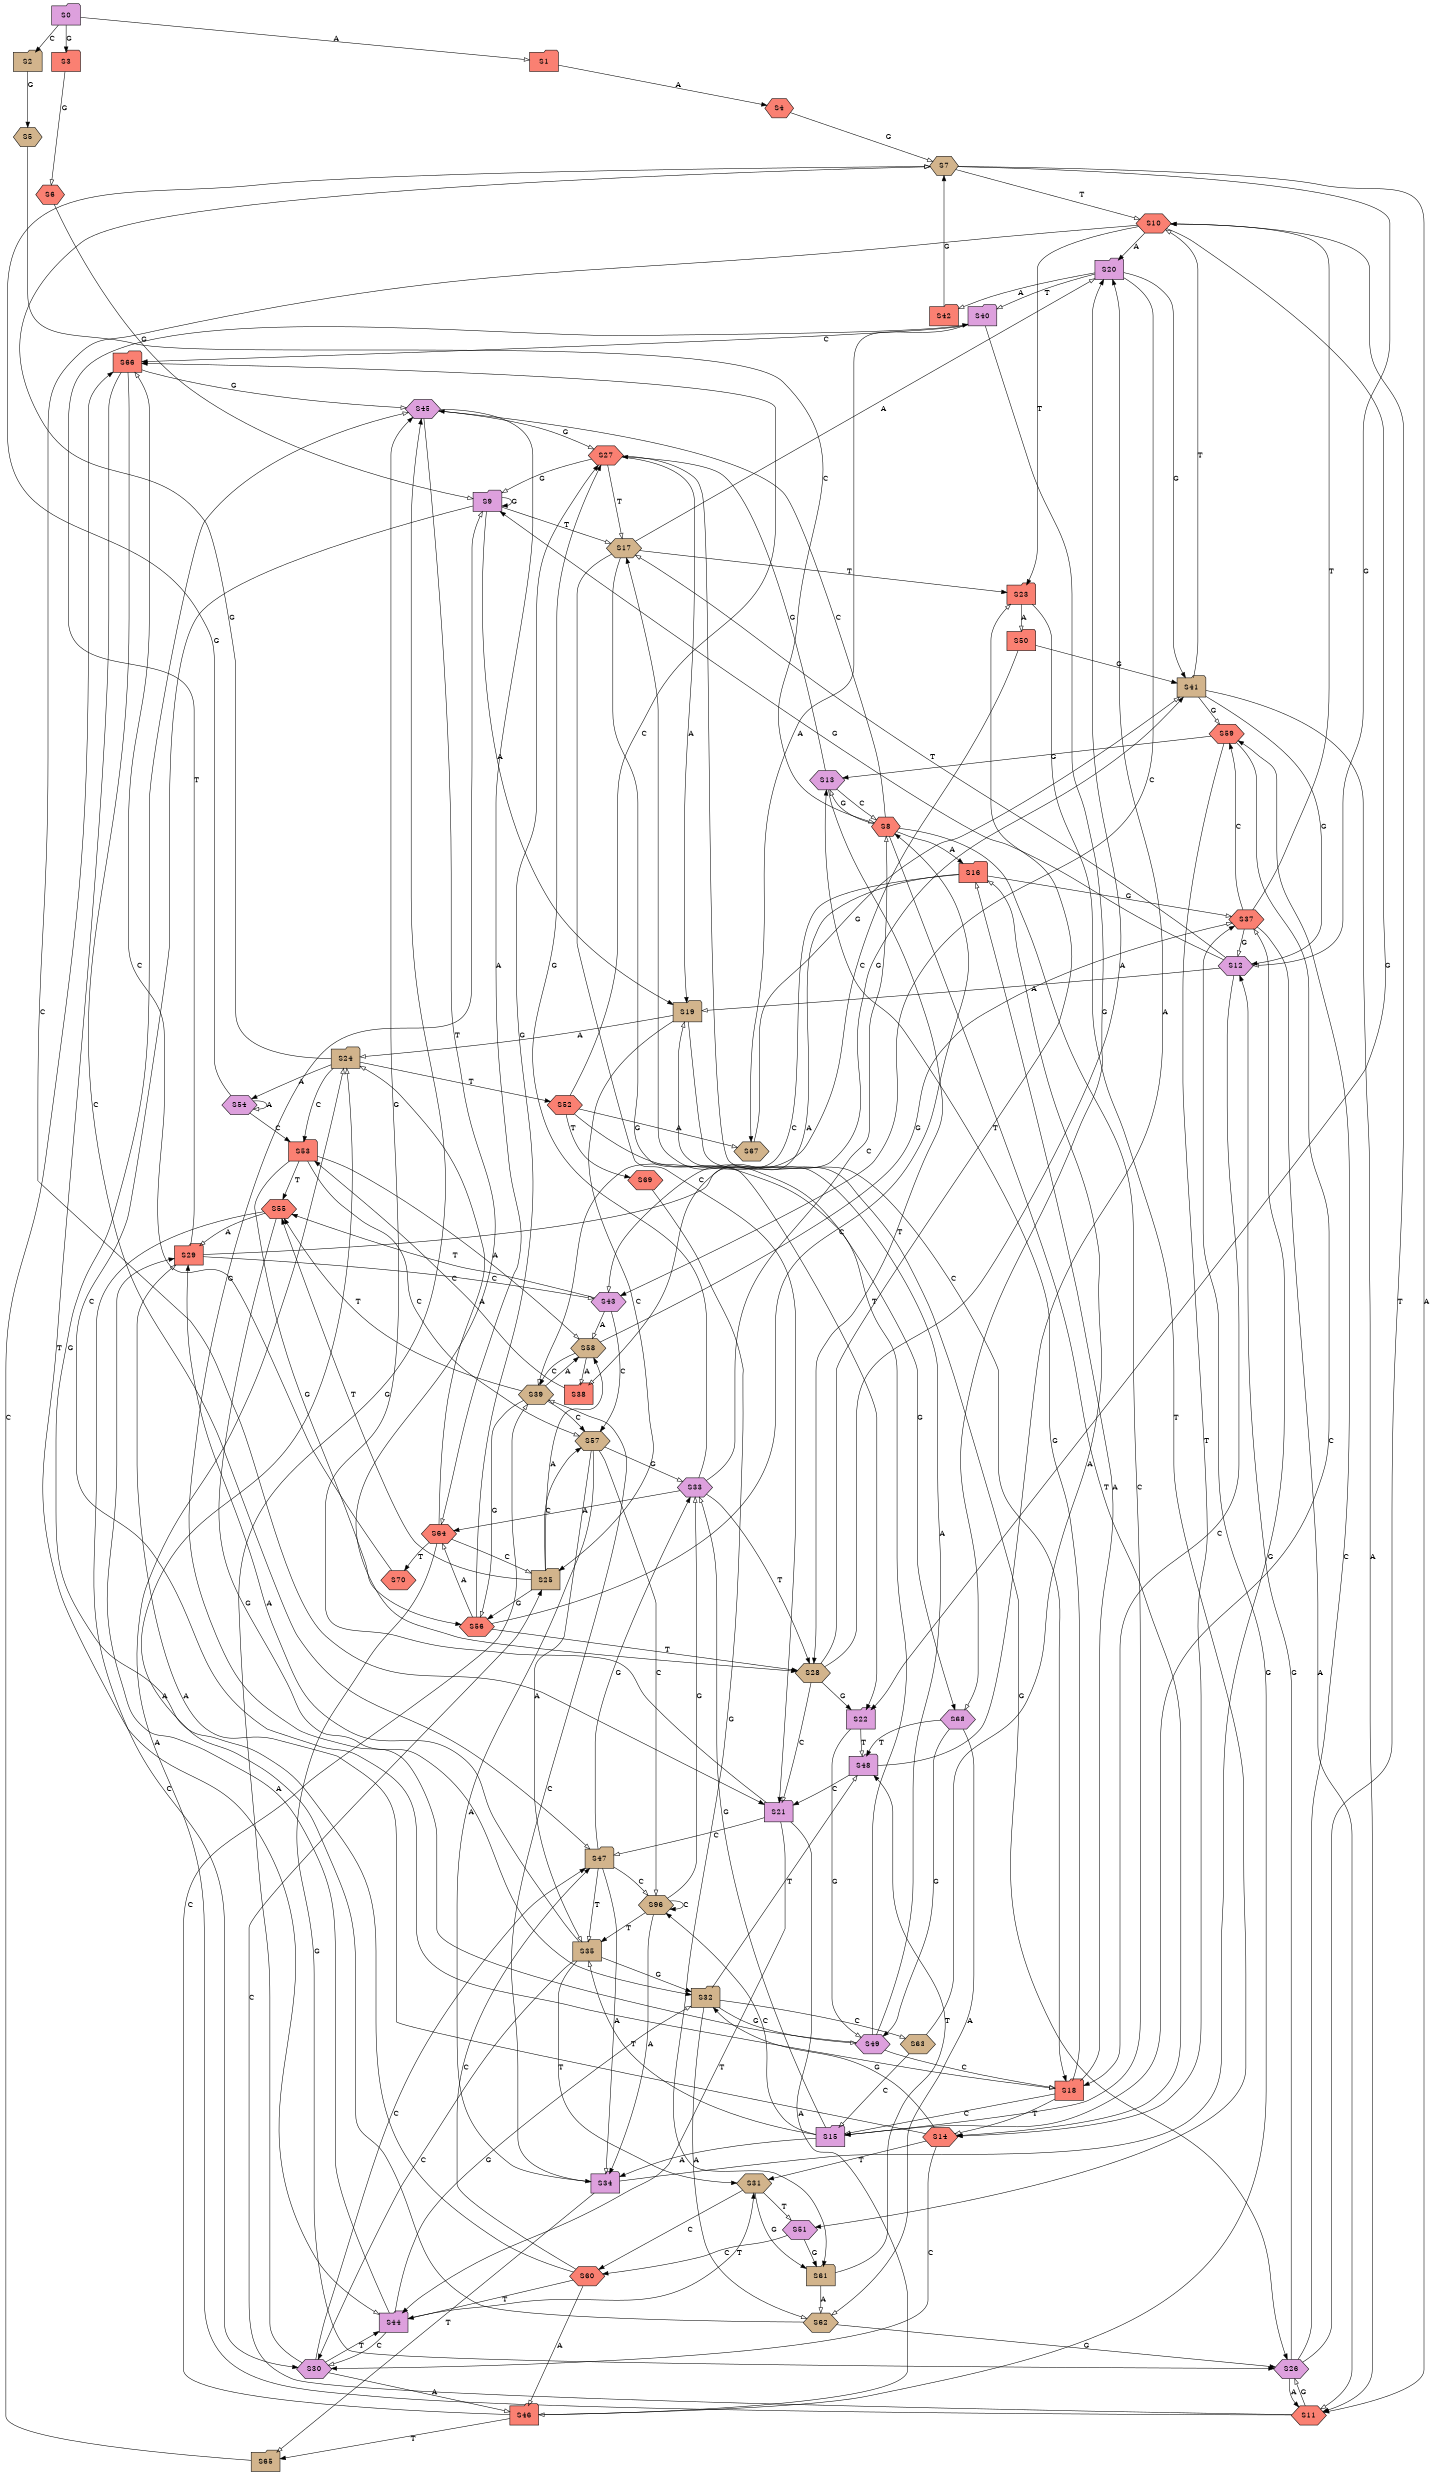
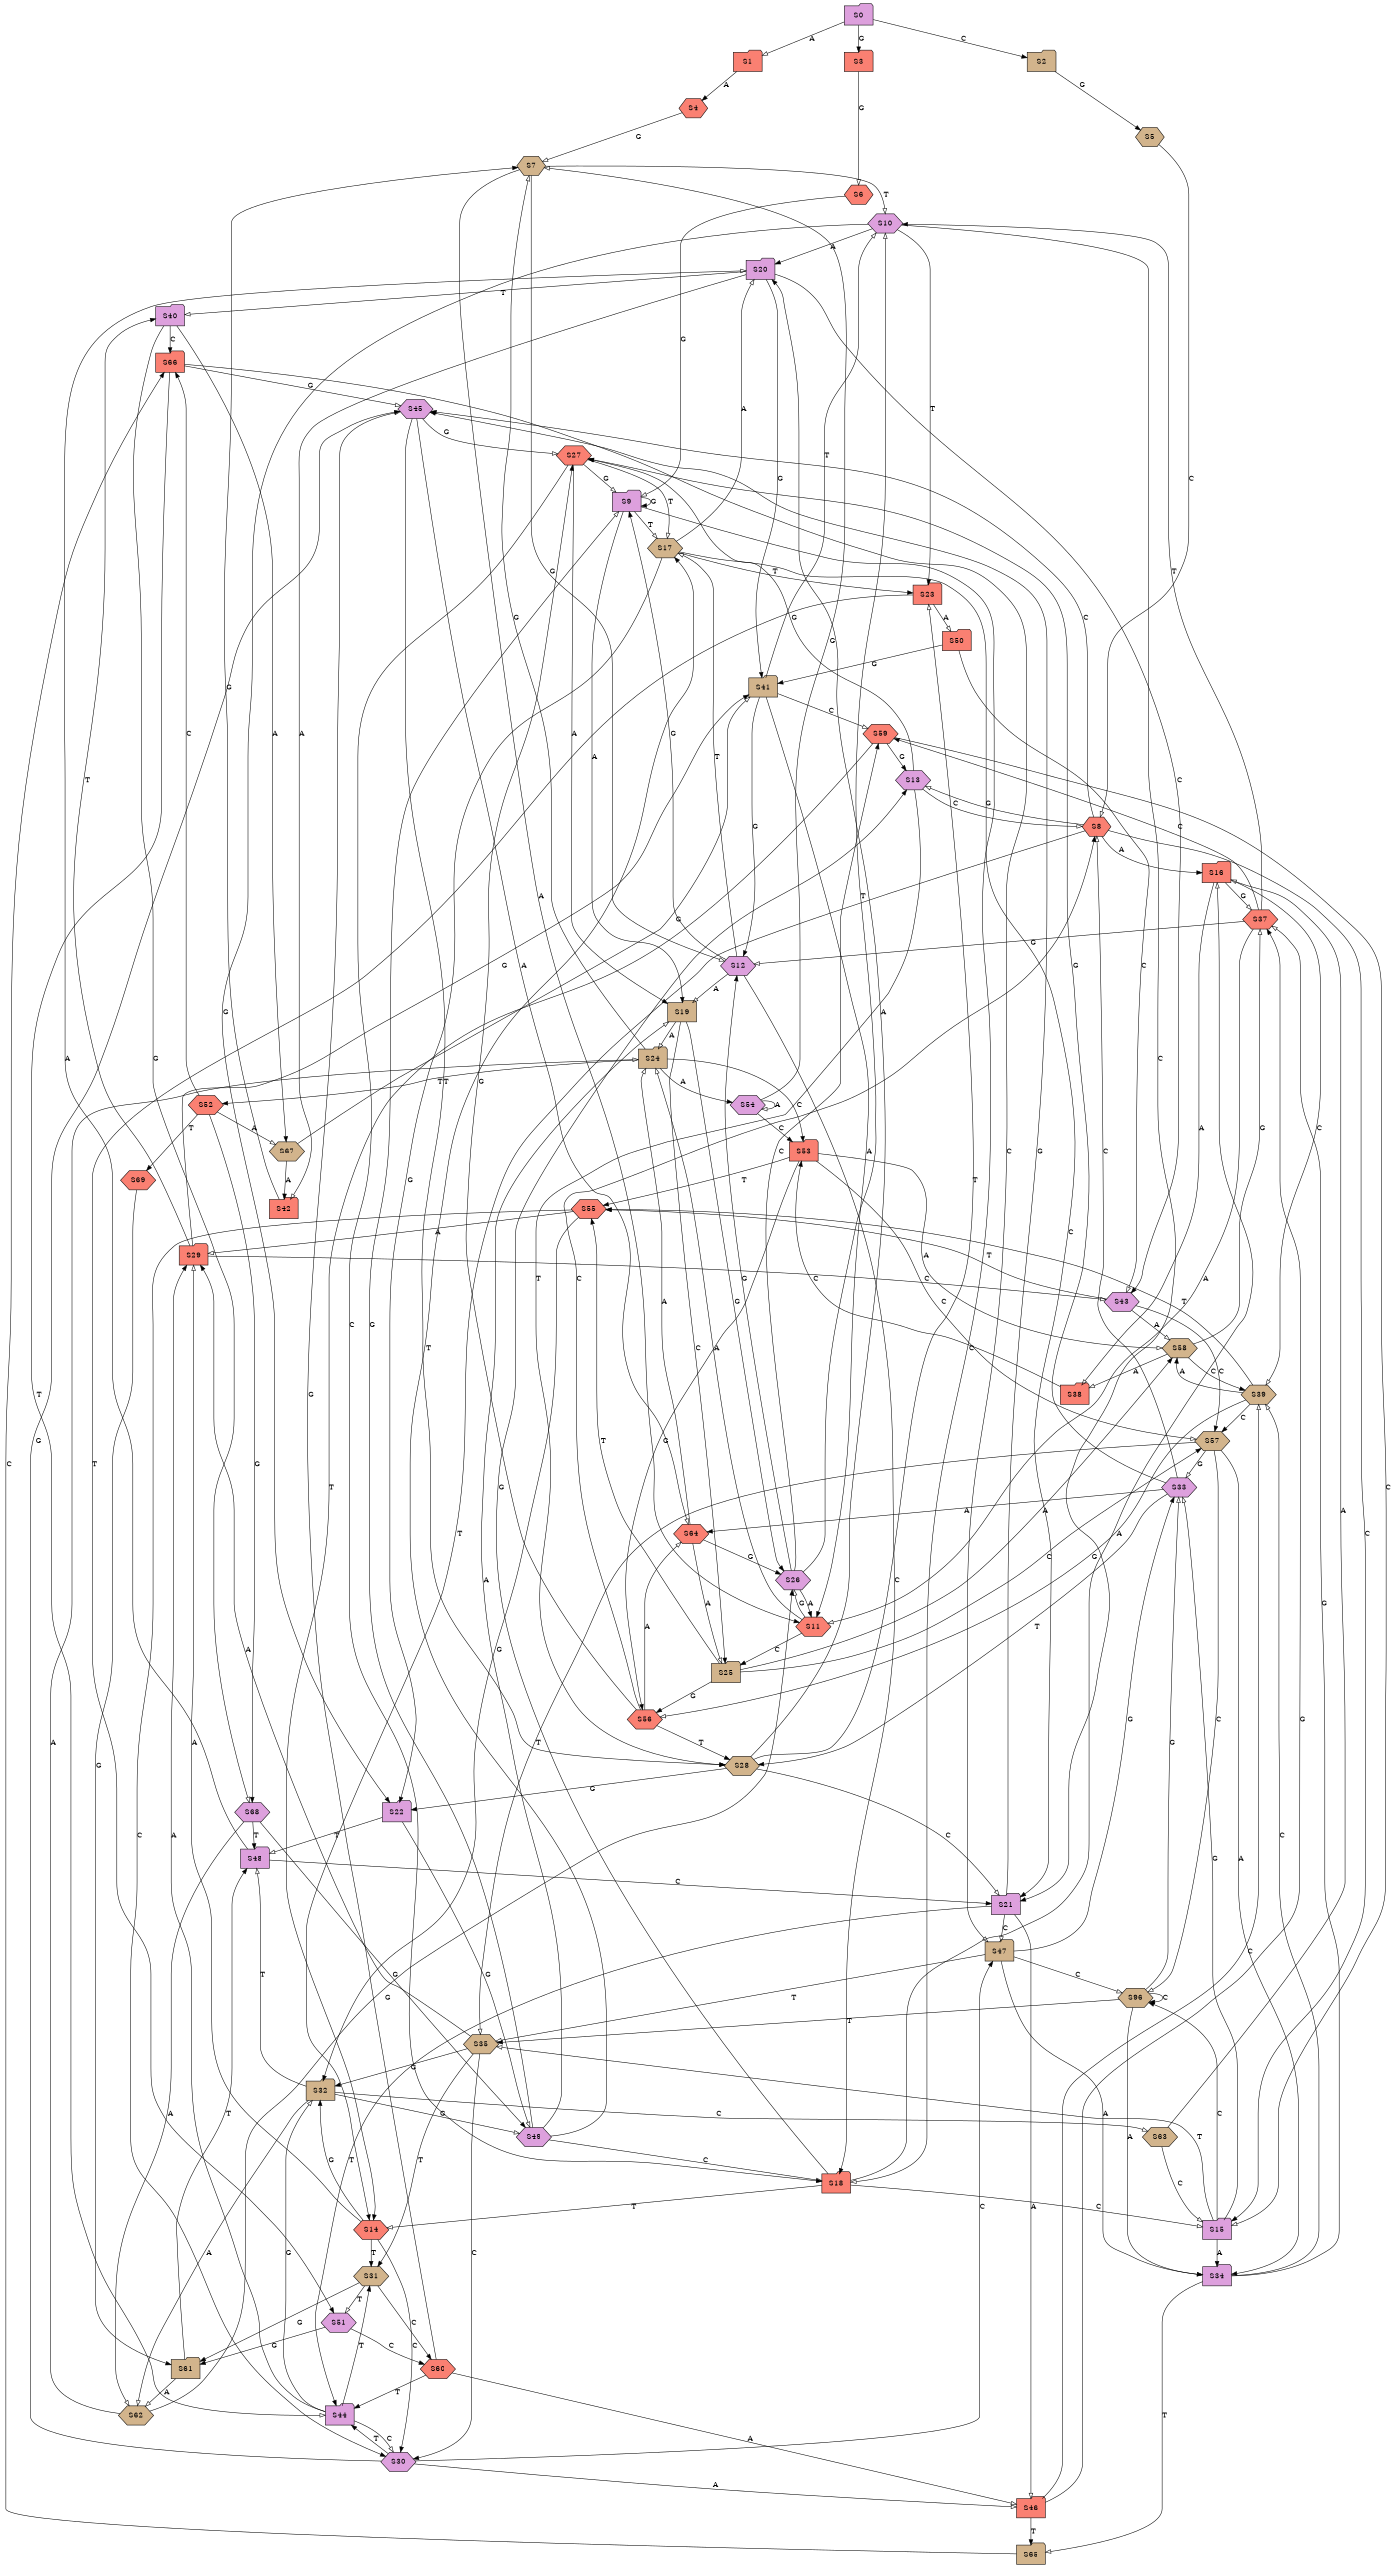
node "S10": fillcolor salmon -> plum
edge "S41" -> "S59": label "G" -> "C"
edge "S48" -> "S20": arrowhead normal -> onormal
edge "S67" -> "S42": added, label "A"
edge "S64" -> "S25": label "C" -> "A"
node "S70": removed
edge "S57" -> "S35": label "A" -> "T"
node "S35": shape folder -> hexagon
edge "S60" -> "S47": removed, label "C"
